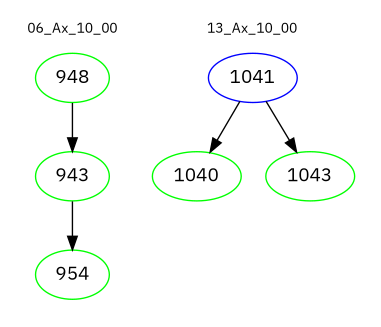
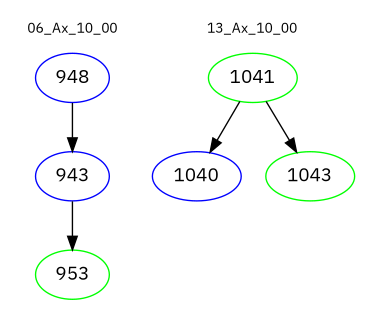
node "948": color green -> blue
node "1041": color blue -> green
node "943": color green -> blue
node "1040": color green -> blue
node "954": label "954" -> "953"
